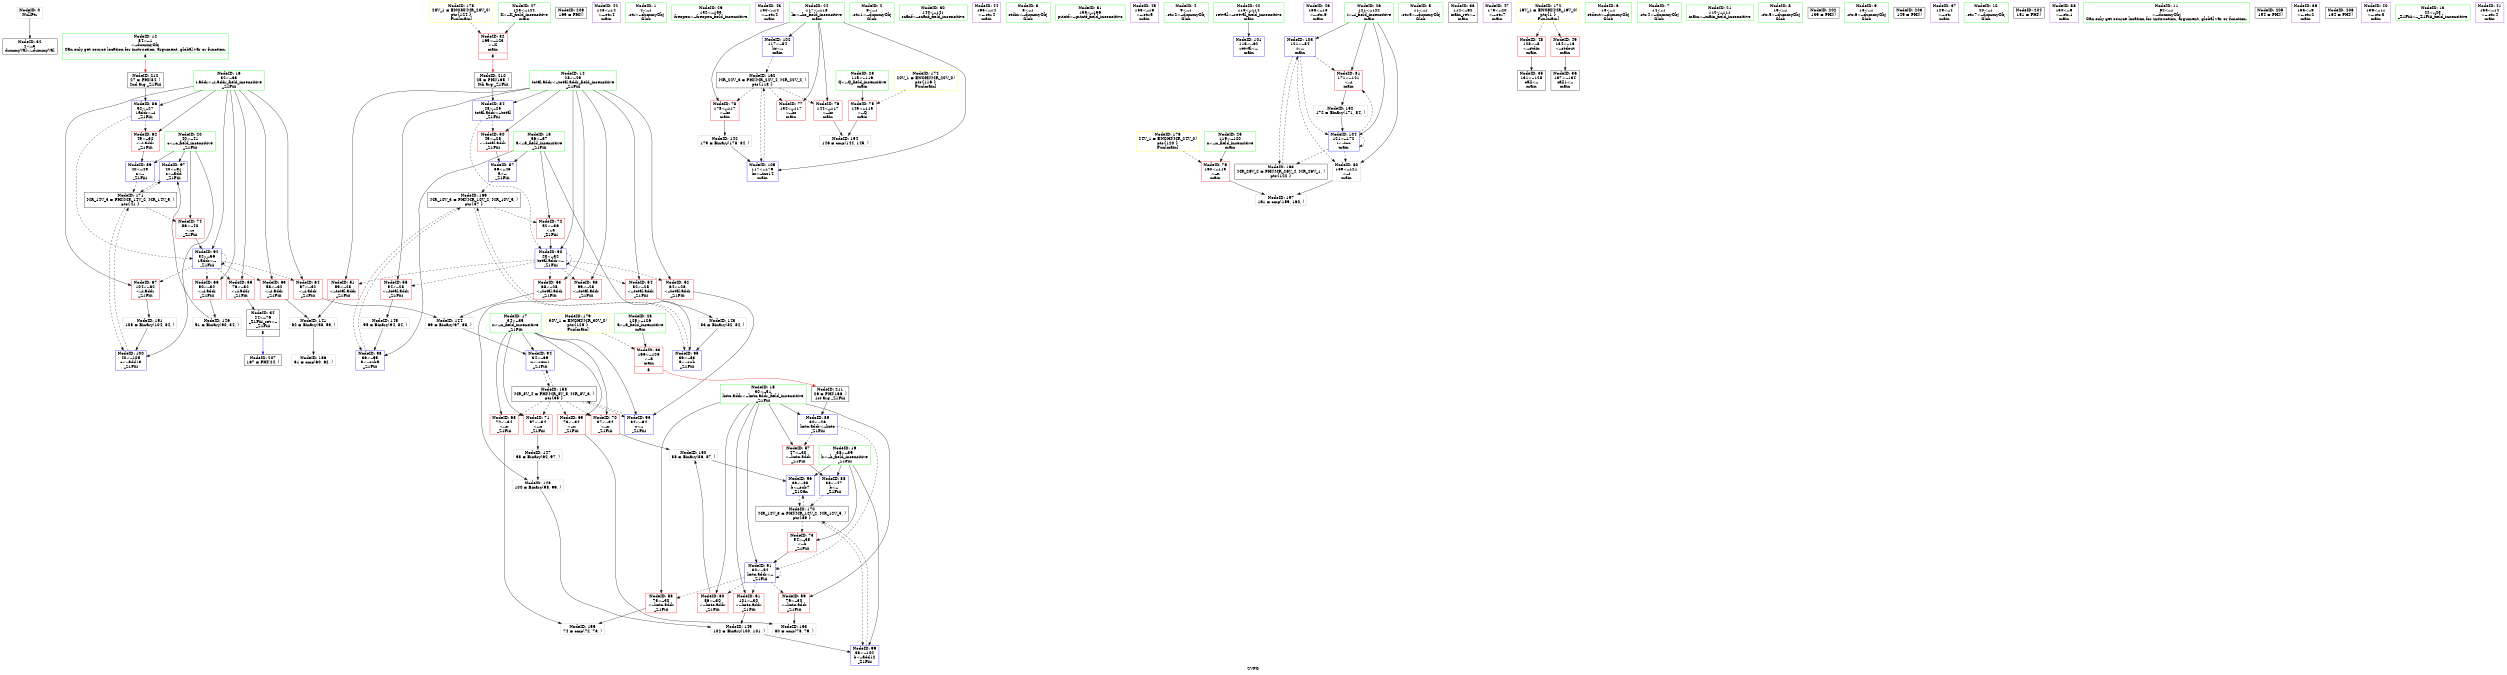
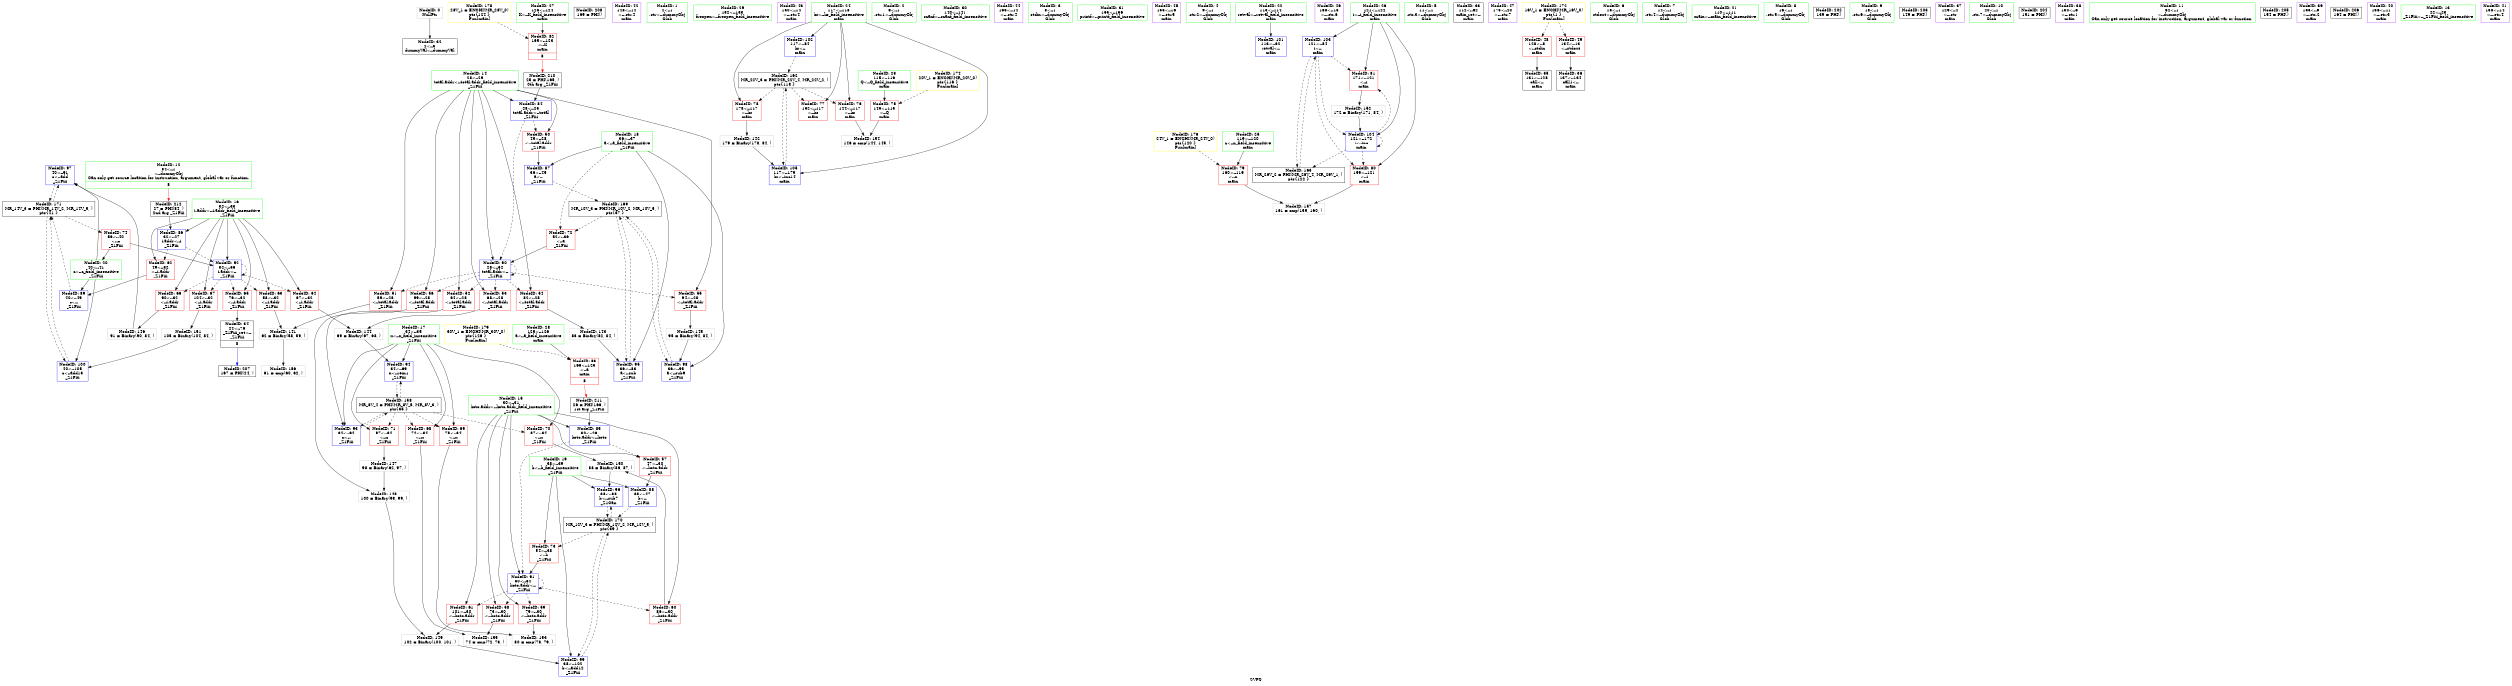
node "NodeID: 80": color grey -> red
edge "NodeID: 20" -> "NodeID: 74": reversed
edge "NodeID: 18" -> "NodeID: 72": style solid -> dashed
